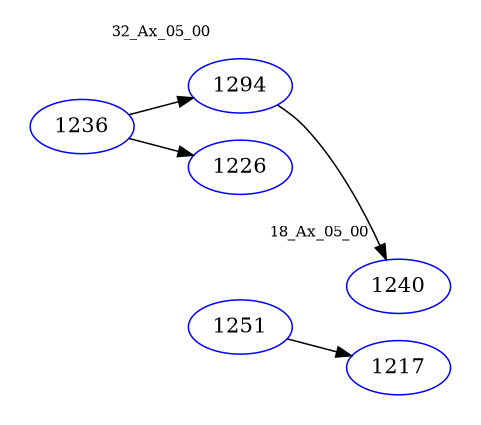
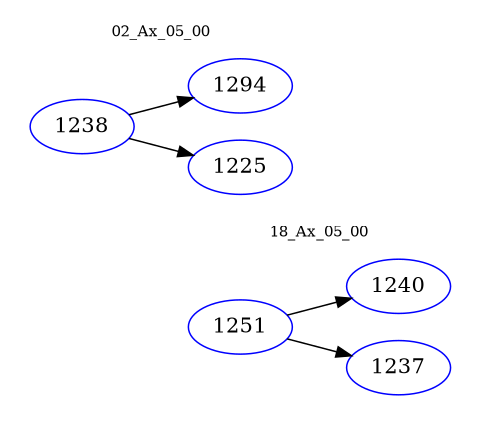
cluster "32_Ax_05_00": label "32_Ax_05_00" -> "02_Ax_05_00"
node "1236": label "1236" -> "1238"
node "1226": label "1226" -> "1225"
edge "1294" -> "1240": now "1251" -> "1240"
node "1217": label "1217" -> "1237"
